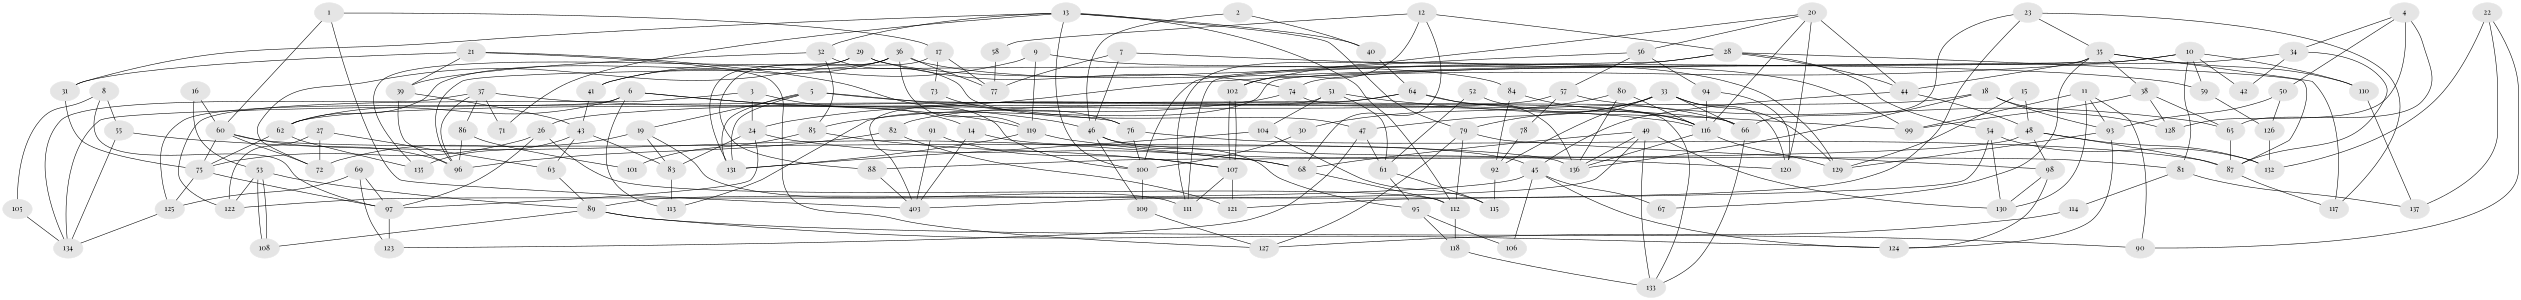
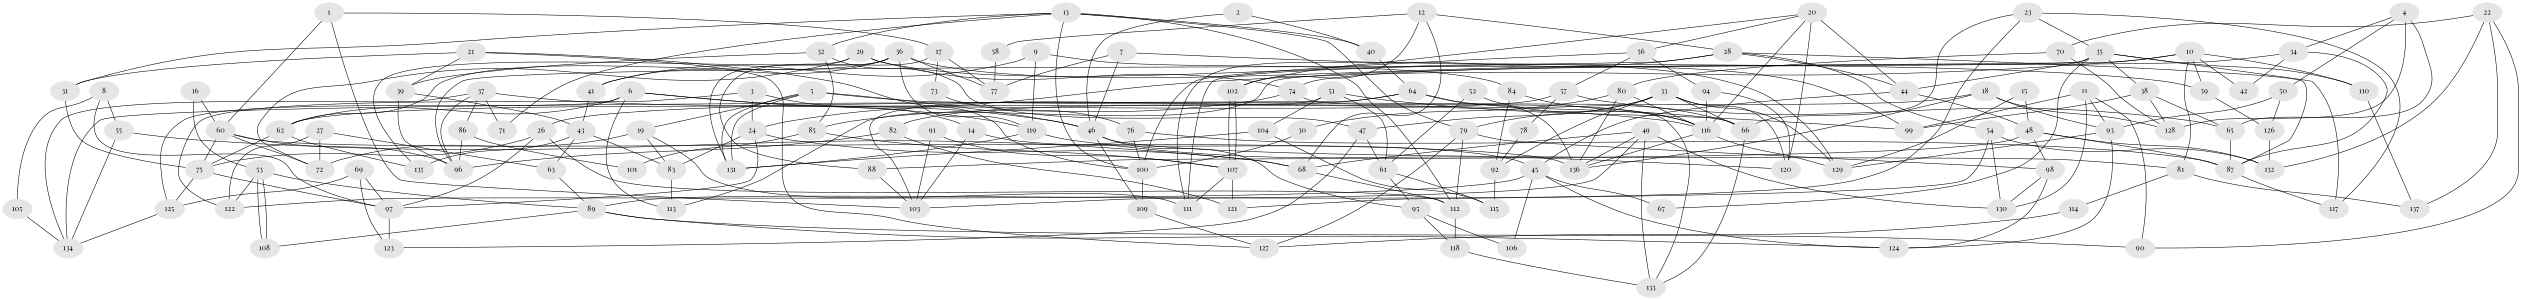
node "70": added
edge "5" -- "76": now "5" -- "46"
node "403": label "403" -> "103"
